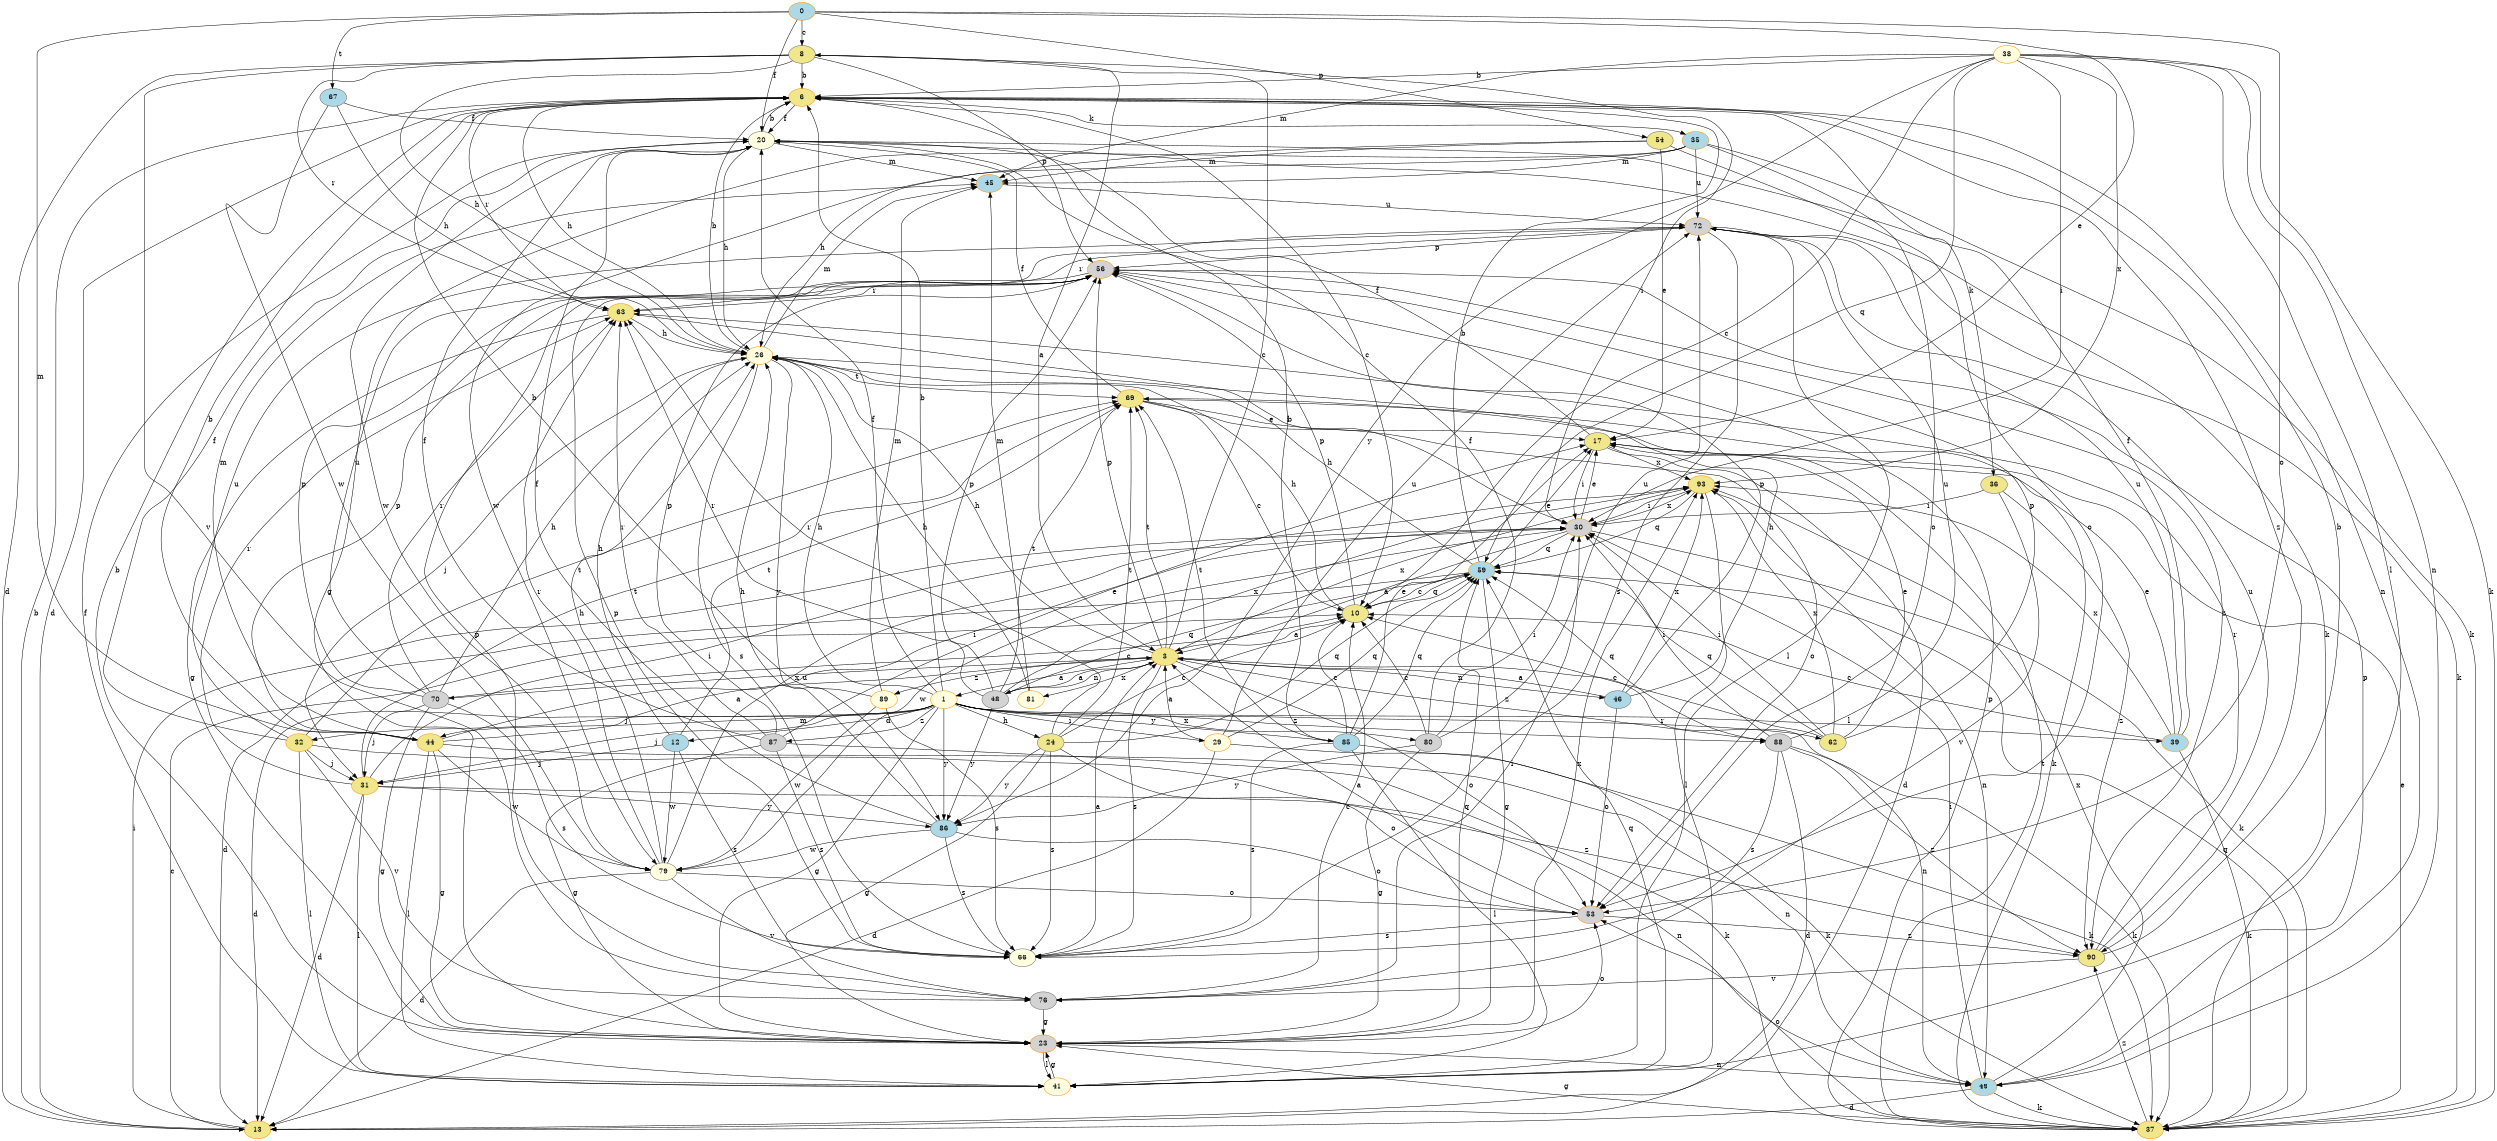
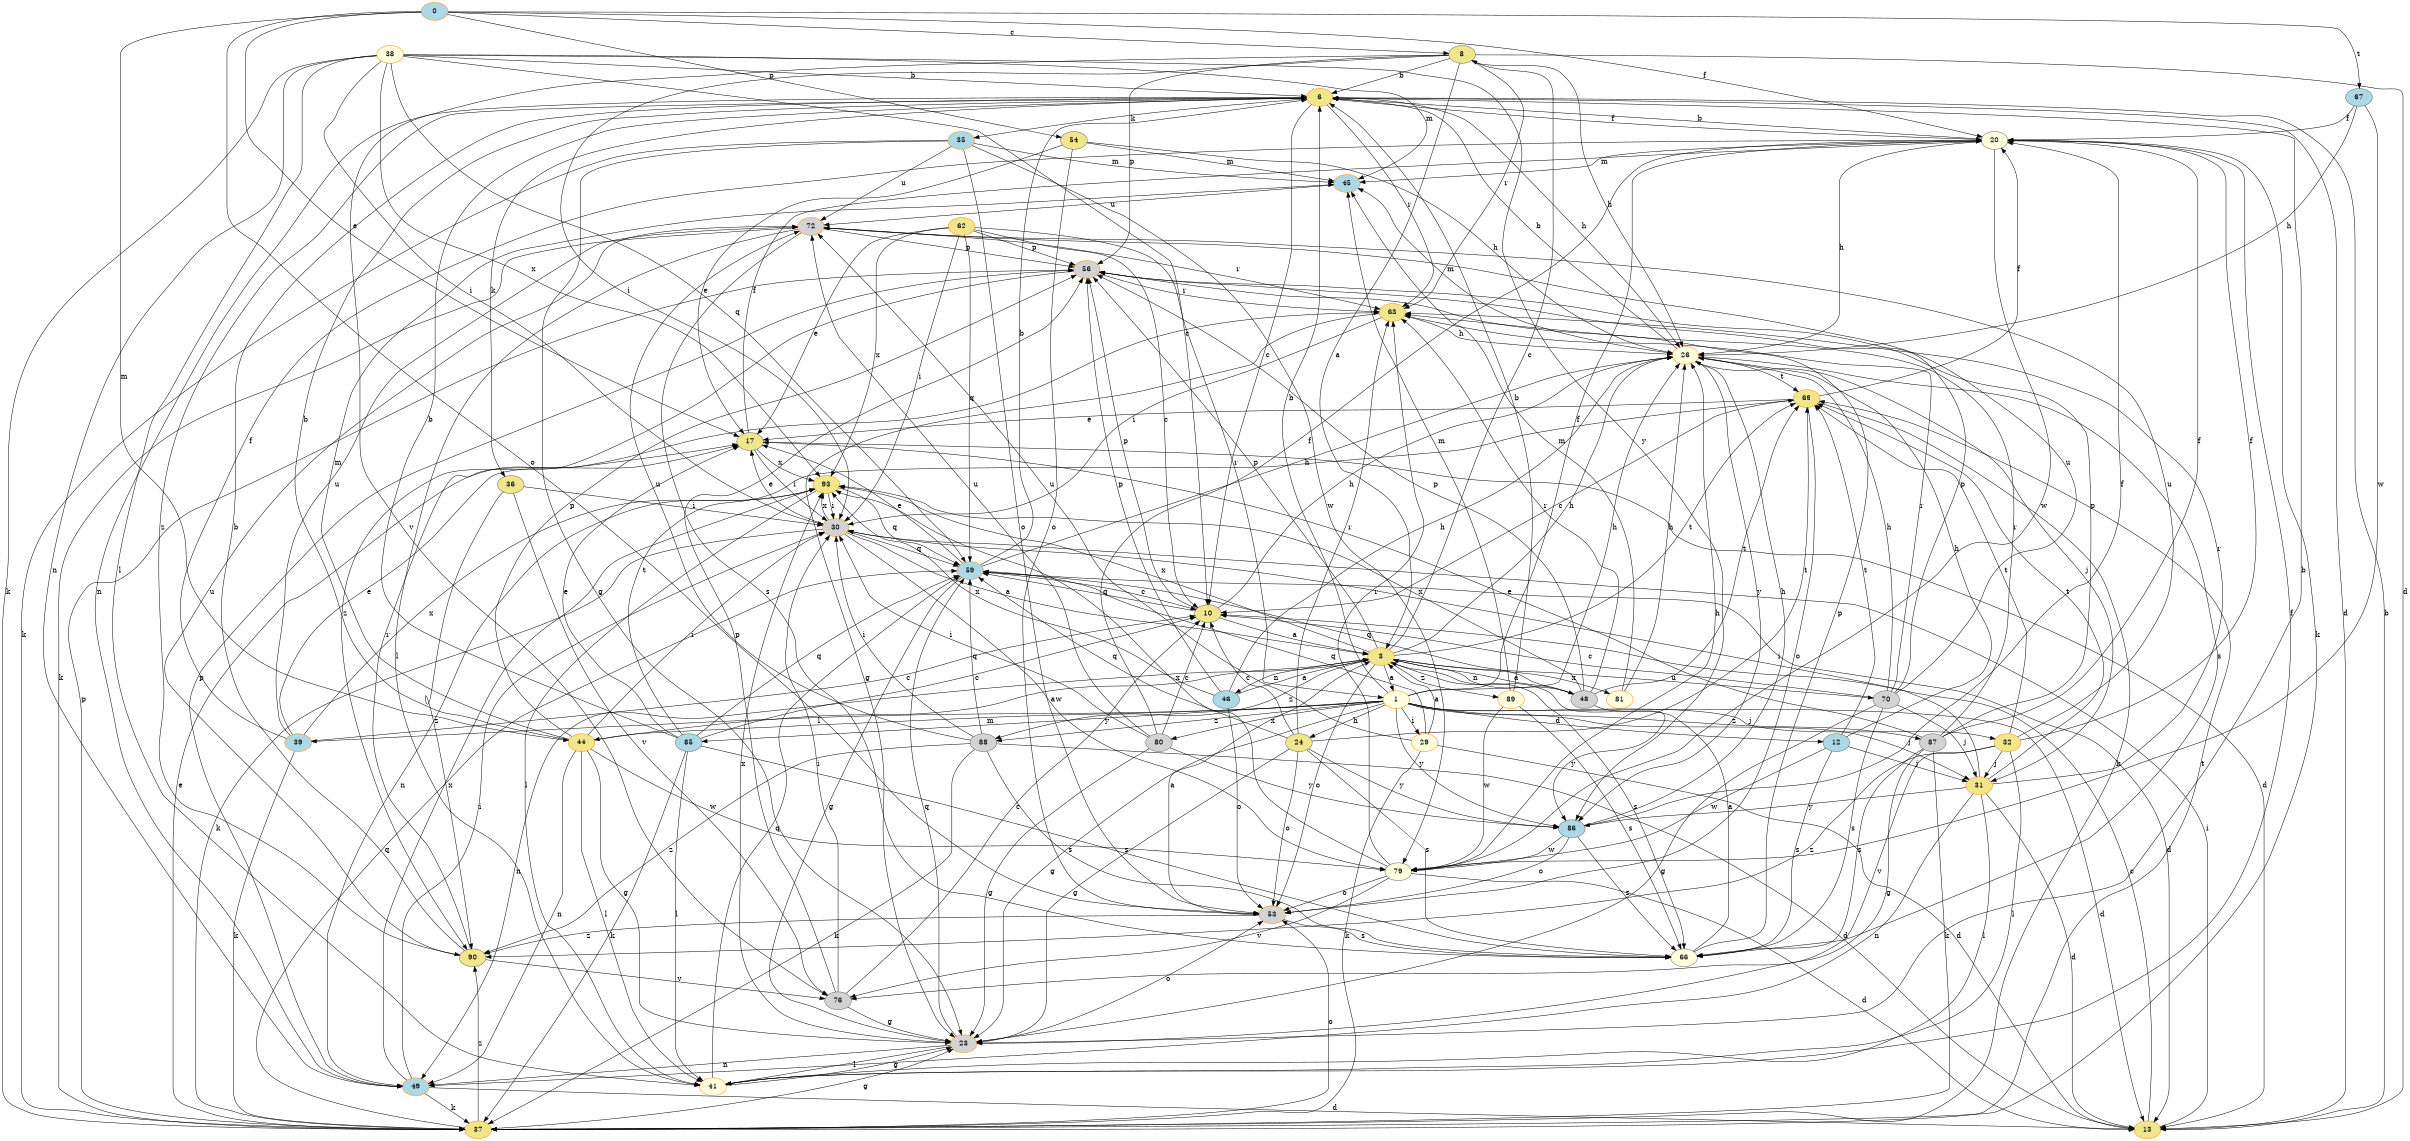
edge "1" -> "62": reversed
node "62": color gray40 -> darkorange
